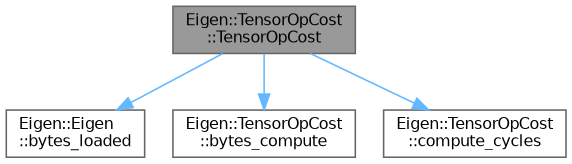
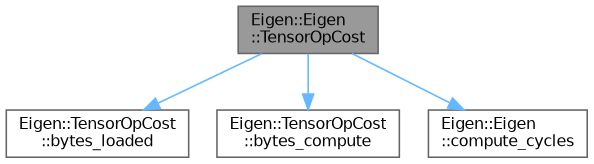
node "Eigen::TensorOpCost ::TensorOpCost": label "Eigen::TensorOpCost ::TensorOpCost" -> "Eigen::Eigen ::TensorOpCost"
node "Eigen::Eigen ::bytes_loaded": label "Eigen::Eigen ::bytes_loaded" -> "Eigen::TensorOpCost ::bytes_loaded"
node "Eigen::TensorOpCost ::compute_cycles": label "Eigen::TensorOpCost ::compute_cycles" -> "Eigen::Eigen ::compute_cycles"
